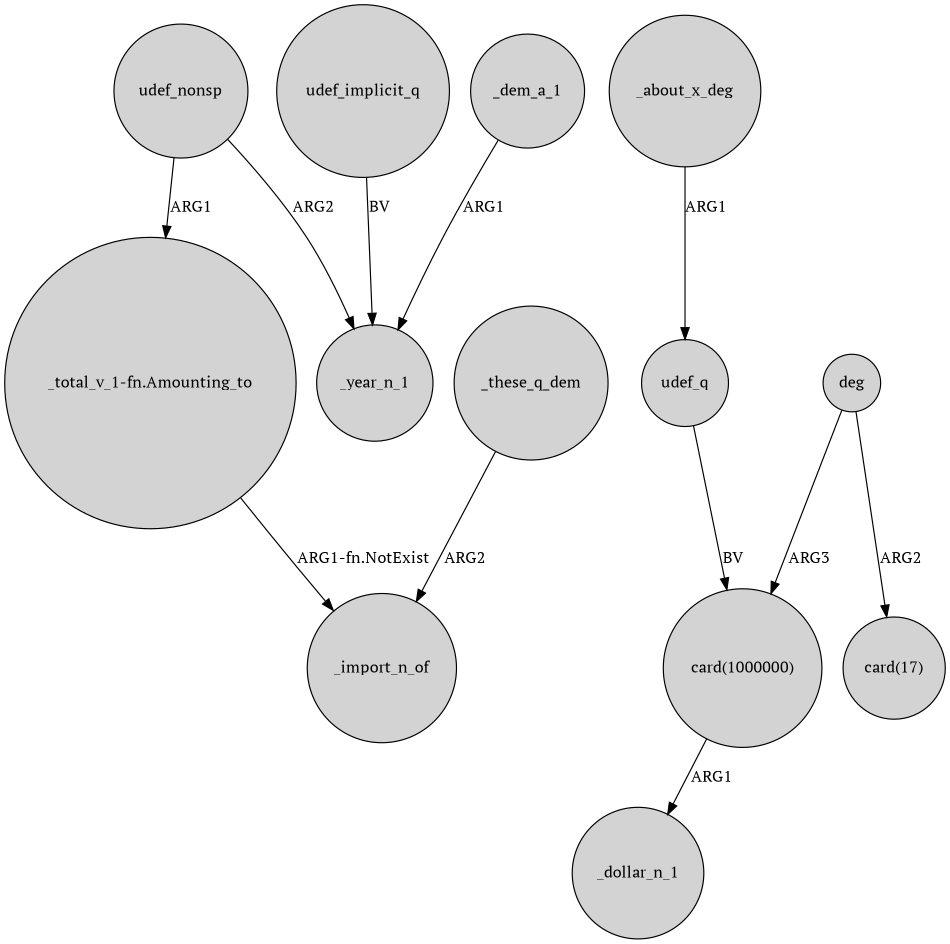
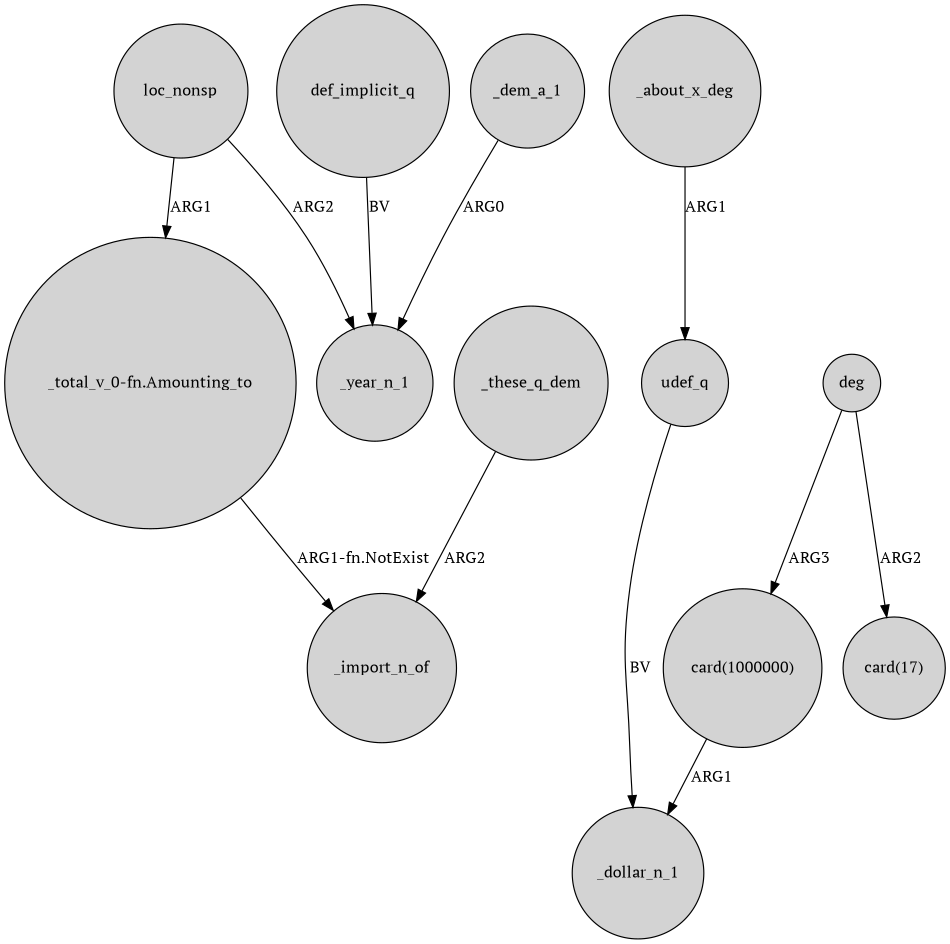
node "udef_nonsp": label "udef_nonsp" -> "loc_nonsp"
node "udef_implicit_q": label "udef_implicit_q" -> "def_implicit_q"
edge "_dem_a_1" -> "_year_n_1": label "ARG1" -> "ARG0"
node "_total_v_1-fn.Amounting_to": label "_total_v_1-fn.Amounting_to" -> "_total_v_0-fn.Amounting_to"
edge "udef_q" -> "card(1000000)": now "udef_q" -> "_dollar_n_1"
